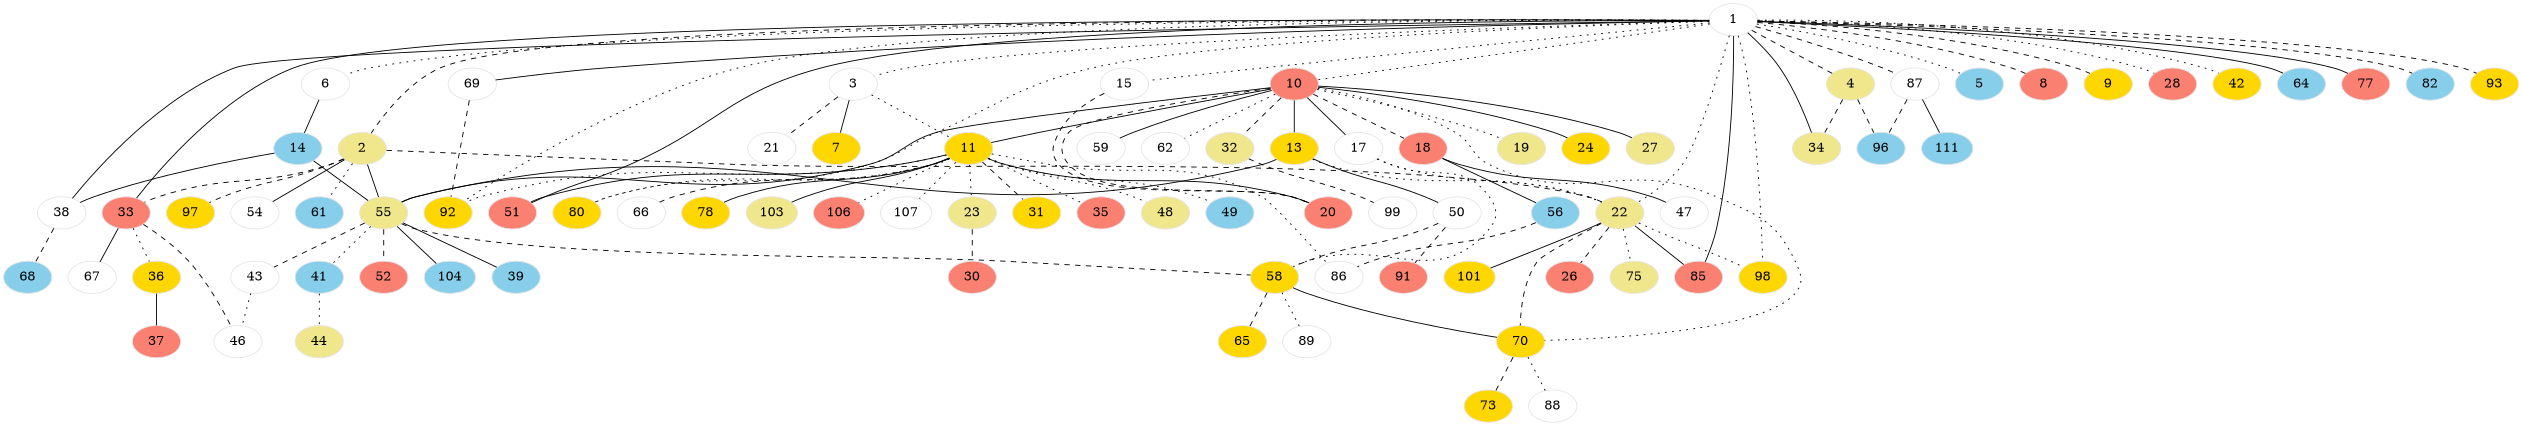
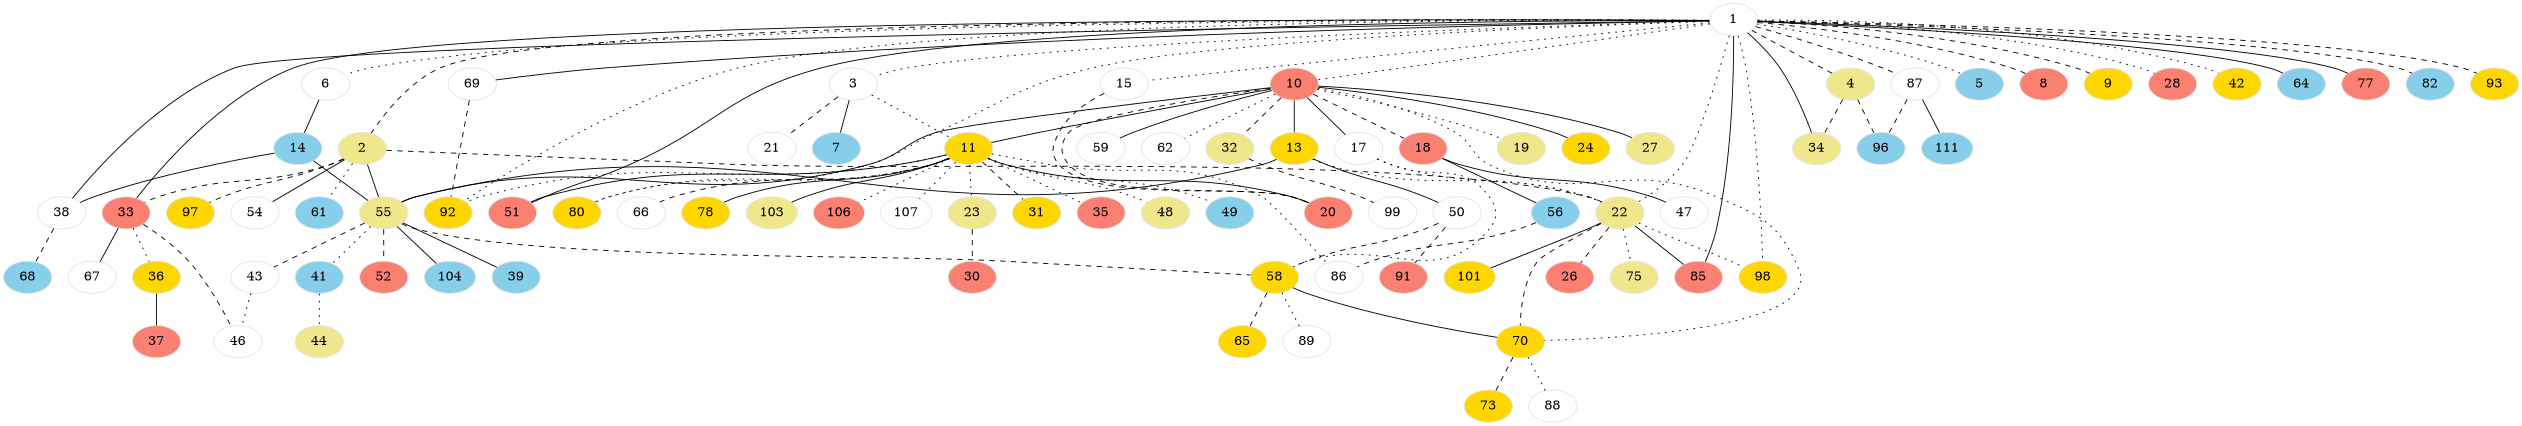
node "7": fillcolor gold -> skyblue
